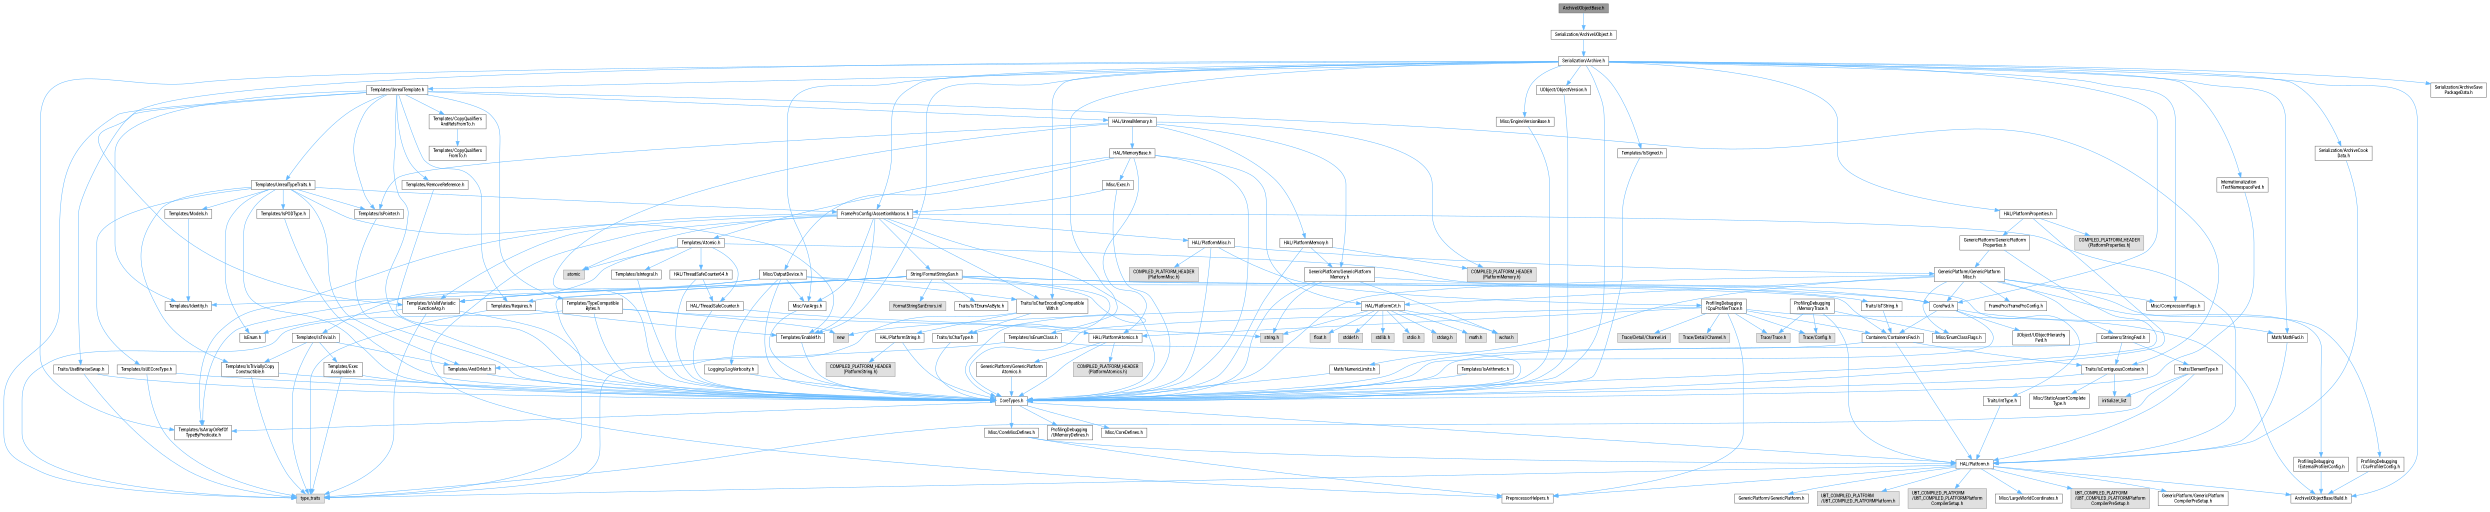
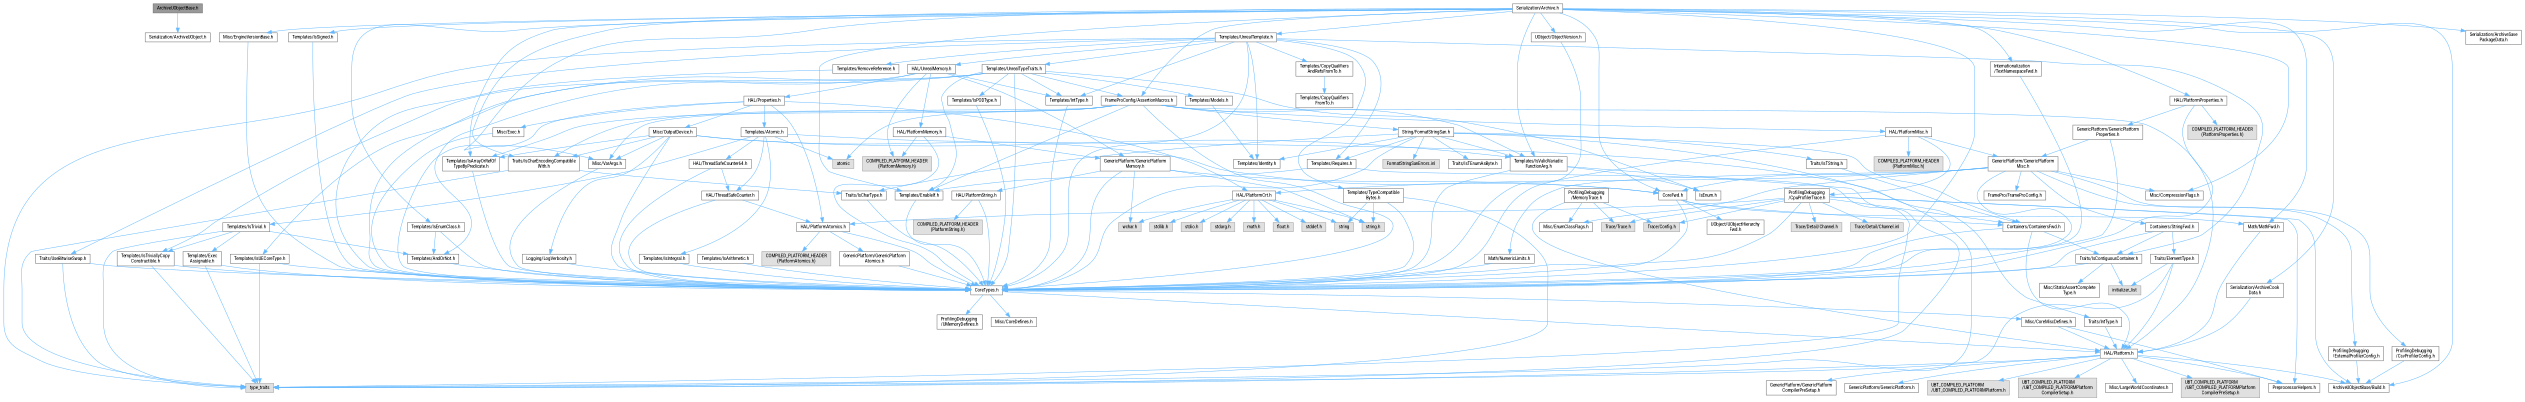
edge "Serialization/ArchiveUObject.h" -> "Serialization/Archive.h": removed
node "HAL/MemoryBase.h": label "HAL/MemoryBase.h" -> "HAL/Properties.h"
edge "Misc/Exec.h" -> "FrameProConfig/AssertionMacros.h": removed
node "Templates/IsPointer.h": label "Templates/IsPointer.h" -> "Templates/IntType.h"
edge "Traits/IsCharEncodingCompatible With.h" -> "HAL/PlatformString.h": now "GenericPlatform/GenericPlatform Memory.h" -> "HAL/PlatformString.h"
node "new": label "new" -> "string"
edge "CoreTypes.h" -> "Templates/IsArrayOrRefOf TypeByPredicate.h": reversed
edge "FrameProConfig/AssertionMacros.h" -> "PreprocessorHelpers.h": removed
